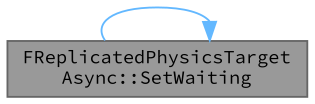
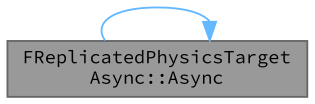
node "FReplicatedPhysicsTarget Async::SetWaiting": label "FReplicatedPhysicsTarget Async::SetWaiting" -> "FReplicatedPhysicsTarget Async::Async"
